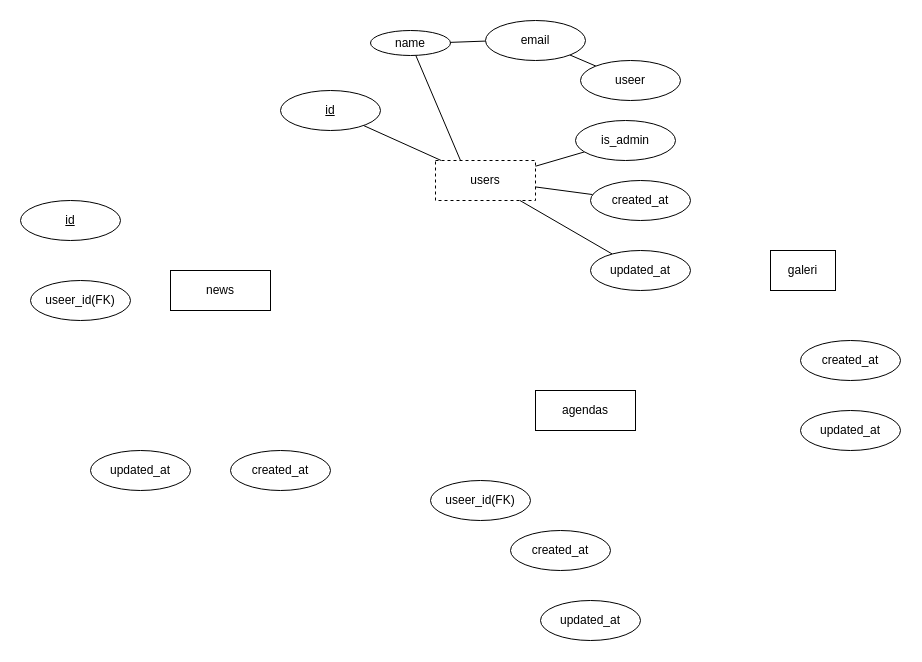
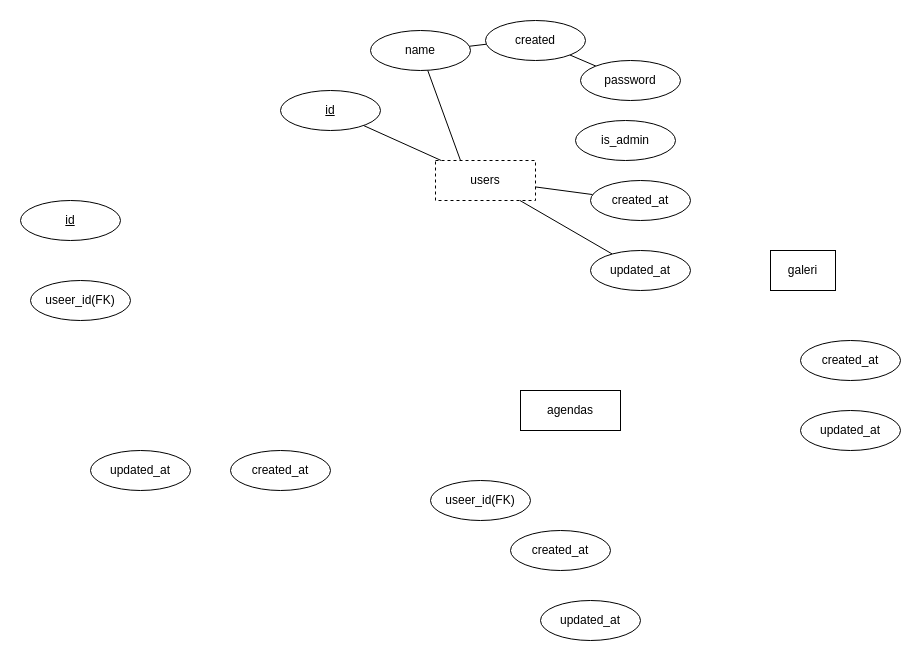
node "email": label "email" -> "created"
node "name": size 80x25 -> 100x40
node "useer": label "useer" -> "password"
edge "is_admin" -- "users": removed
node "news": removed
node "agendas": moved (586, 411) -> (571, 411)
